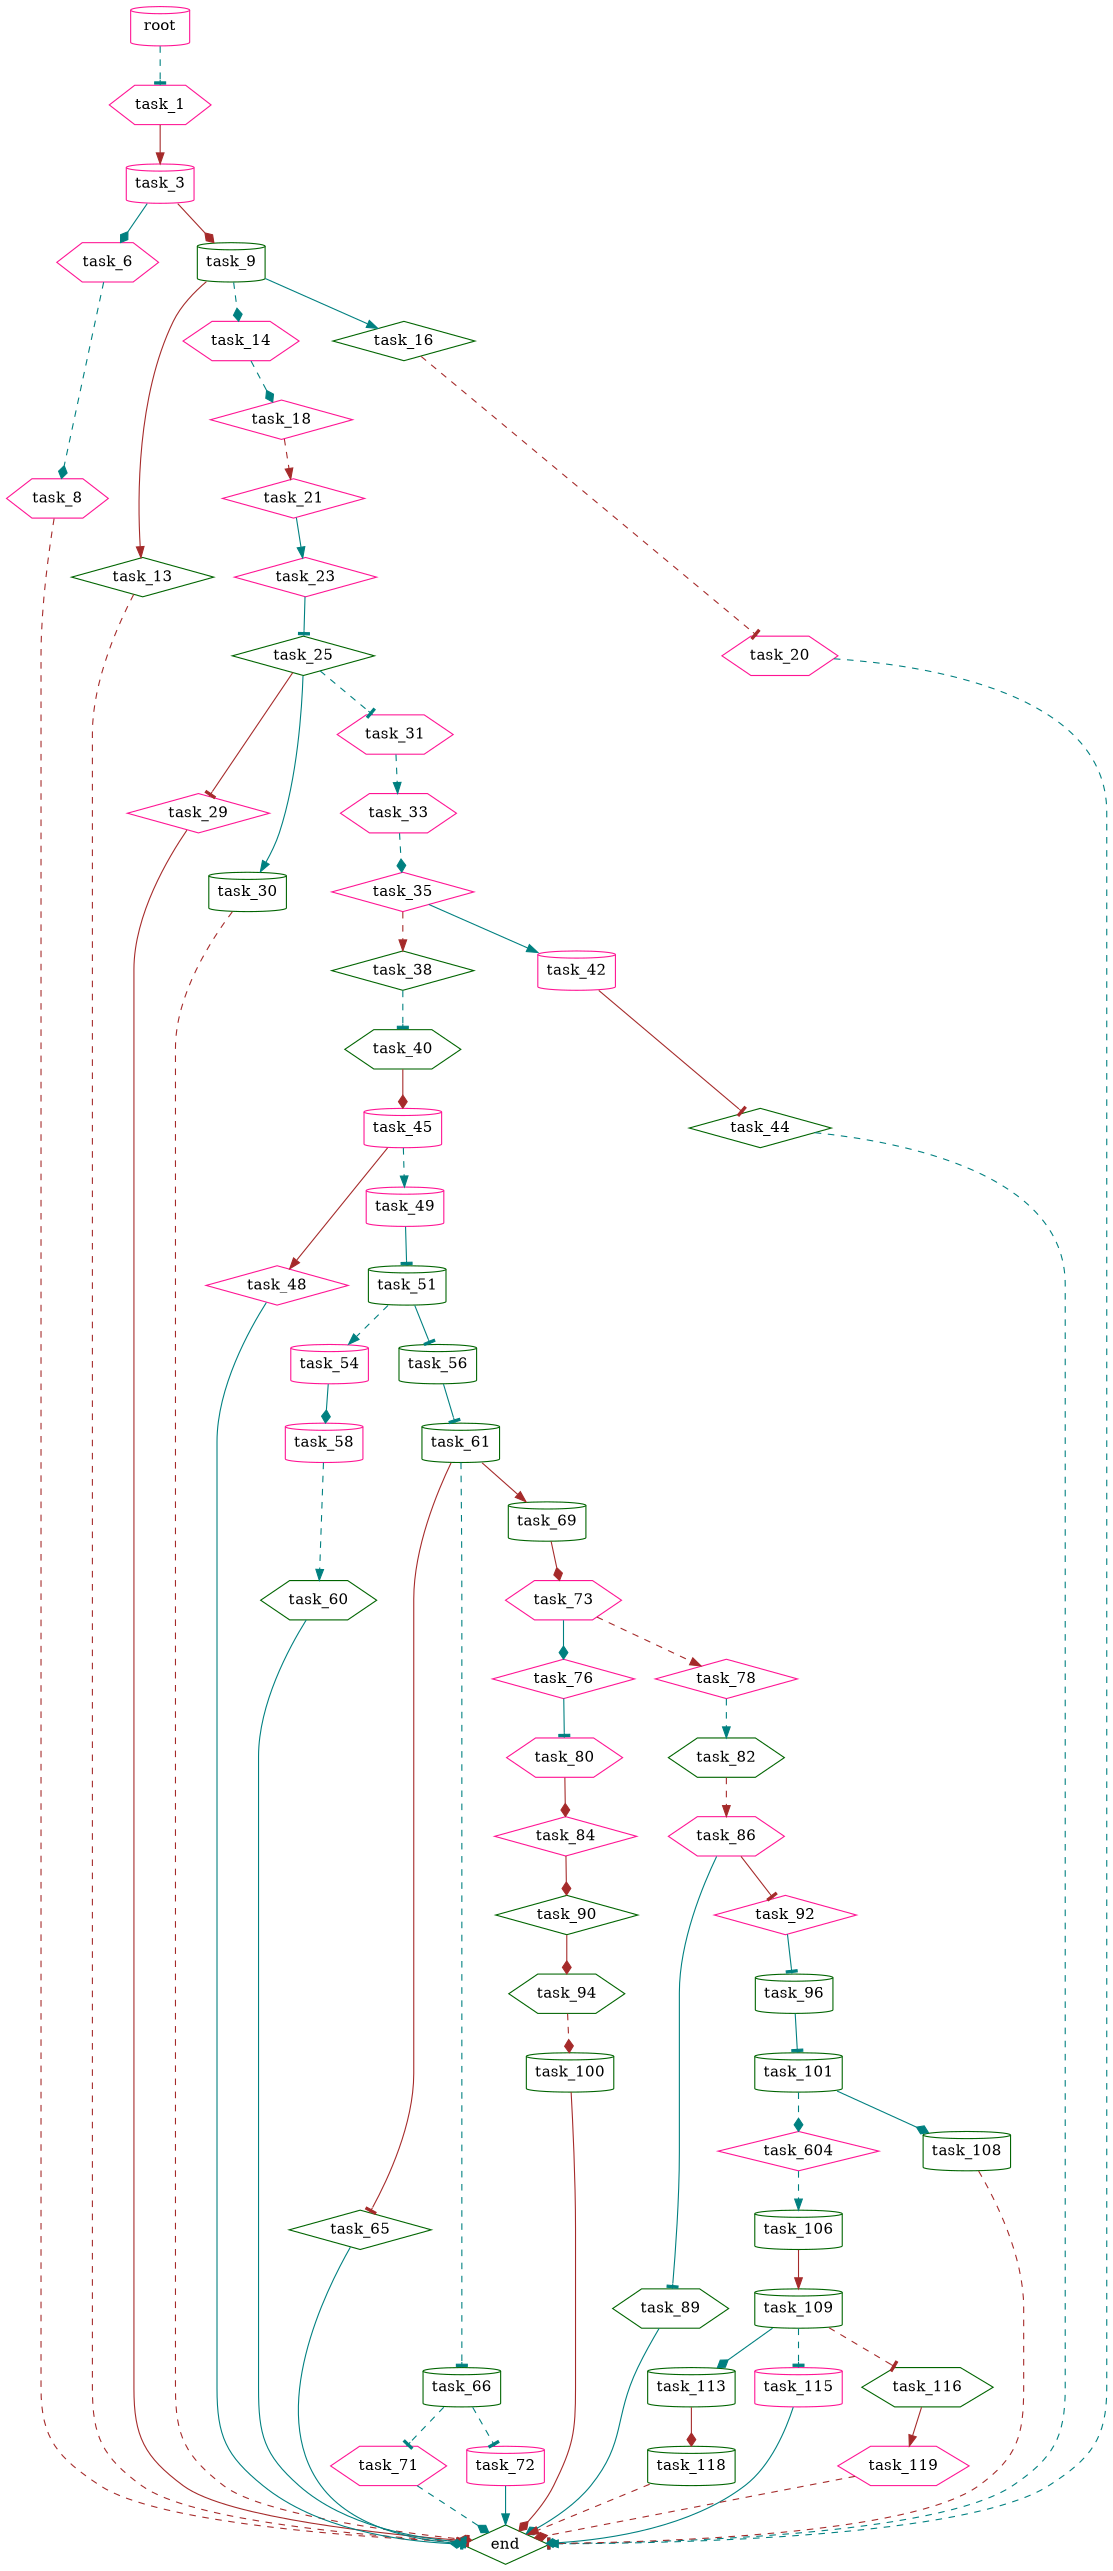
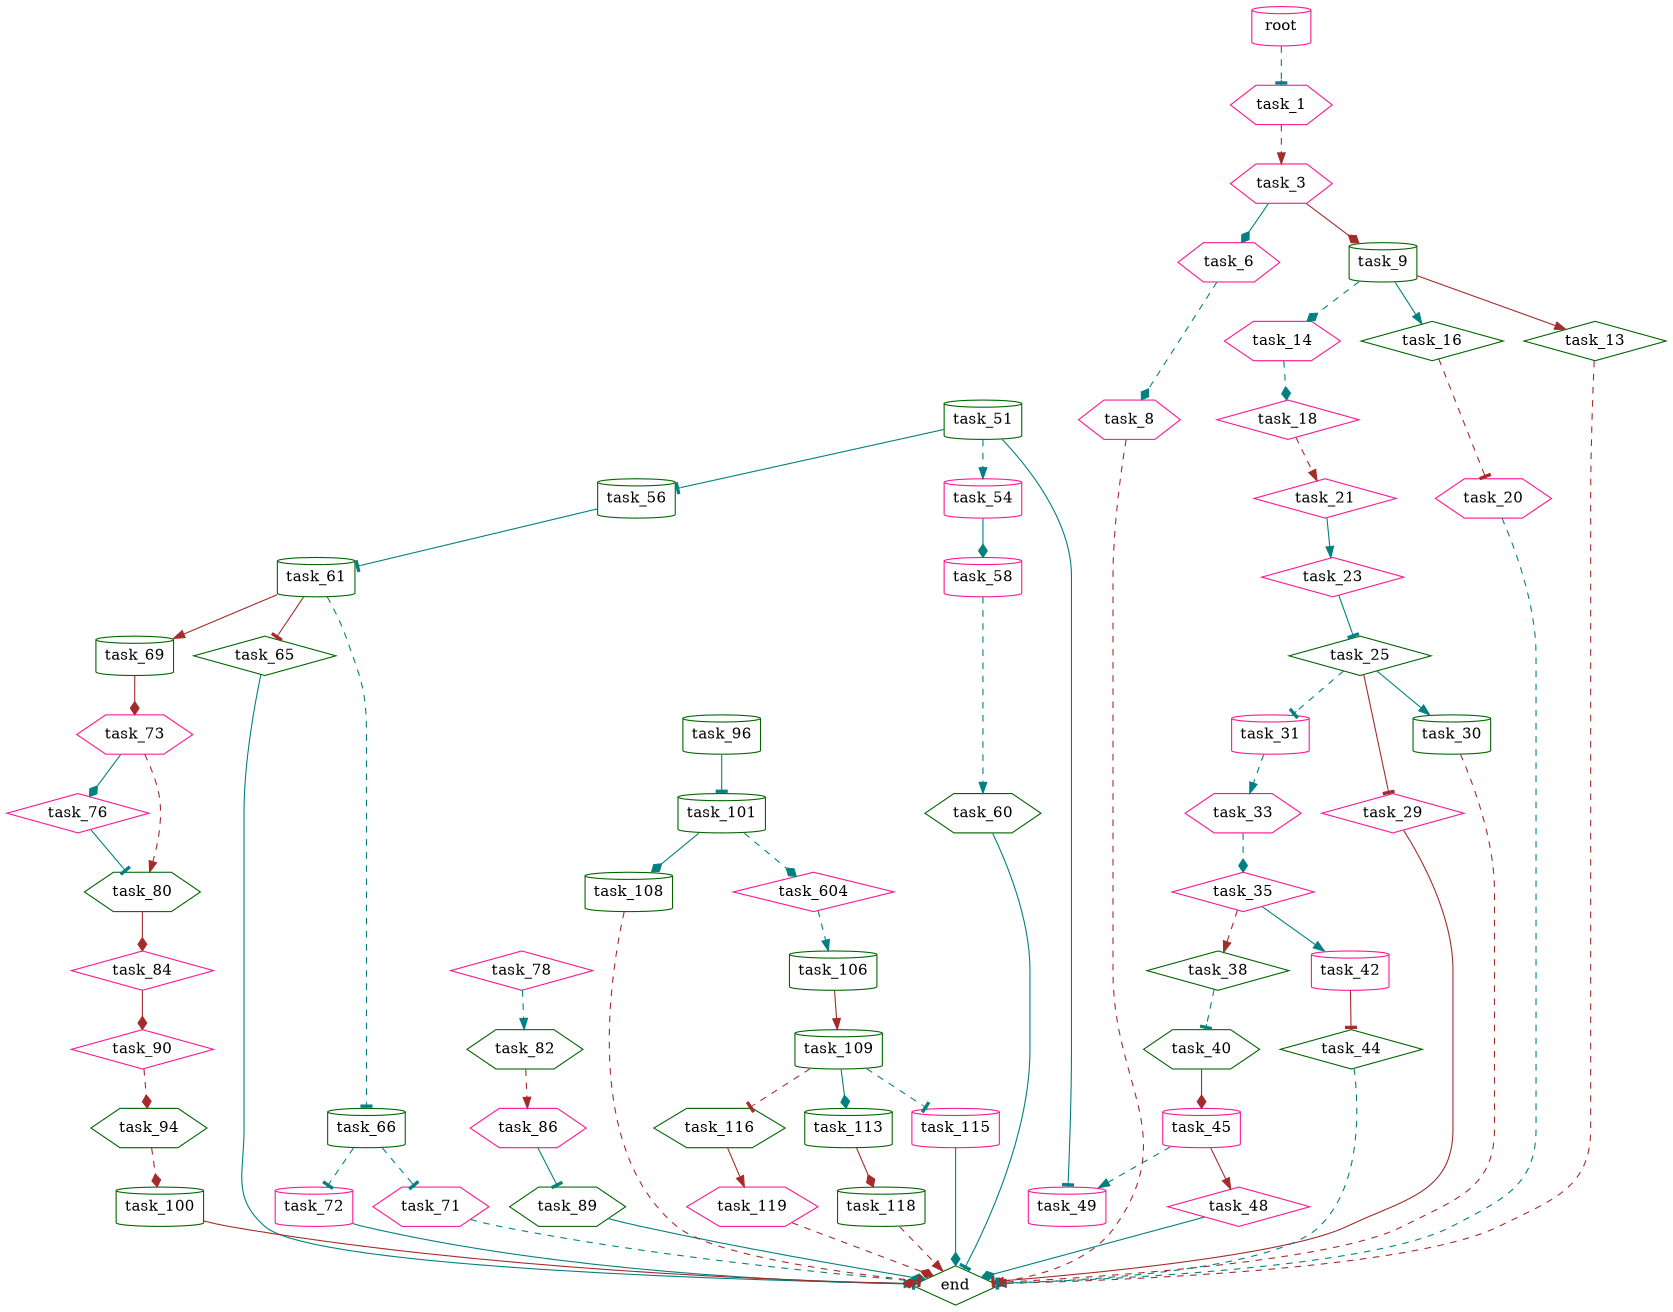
edge "task_1" -> "task_3": style solid -> dashed
node "task_3": shape cylinder -> hexagon
node "task_31": shape hexagon -> cylinder
edge "task_49" -> "task_51": reversed
edge "task_73" -> "task_78": now "task_73" -> "task_80"
node "task_80": color deeppink -> darkgreen
node "task_90": color darkgreen -> deeppink
node "task_92": removed
edge "task_90" -> "task_94": style solid -> dashed
